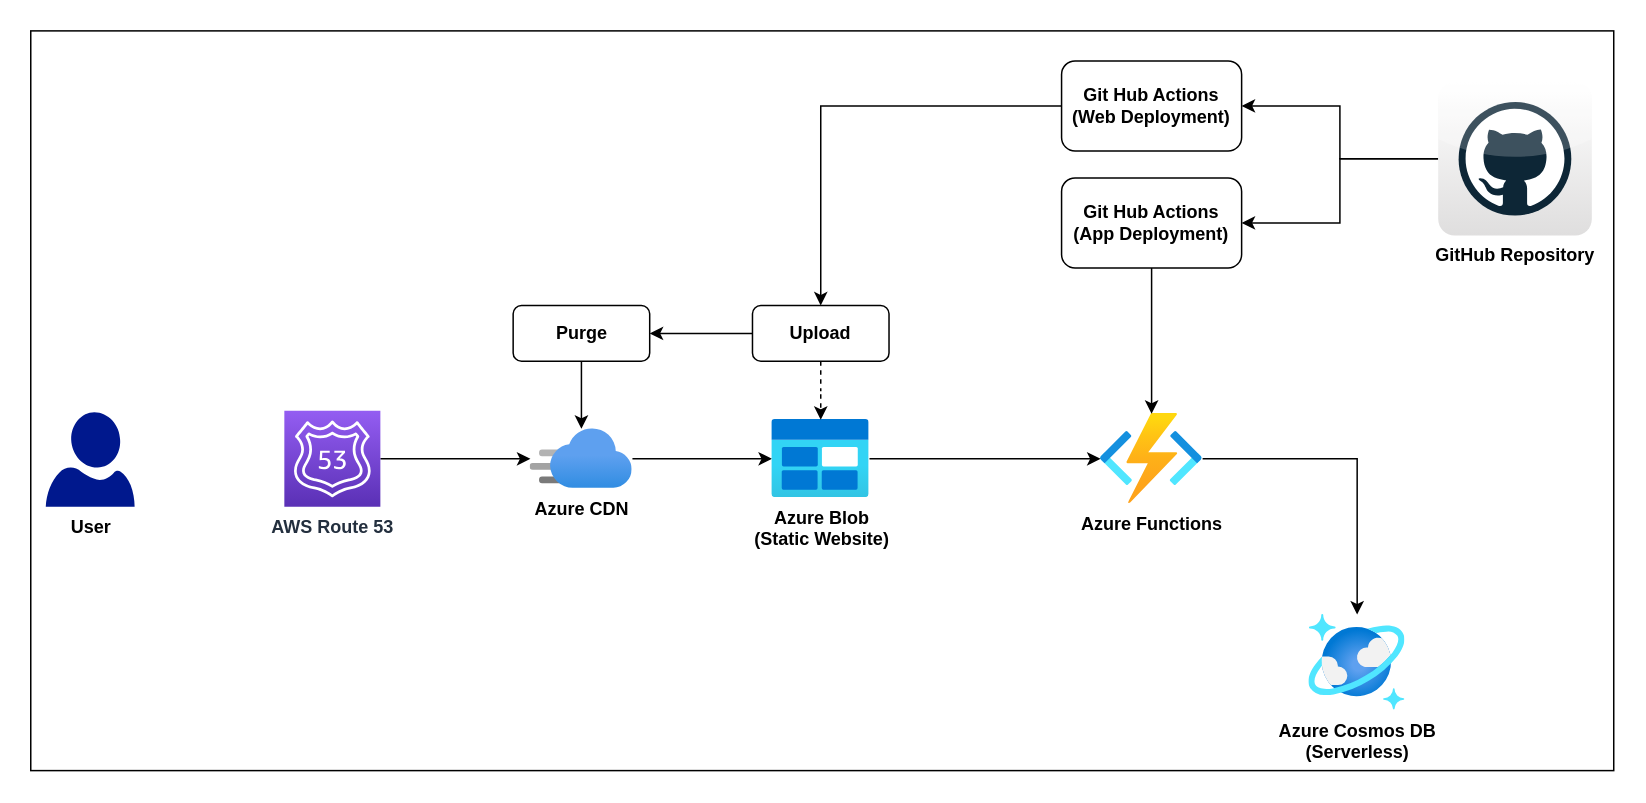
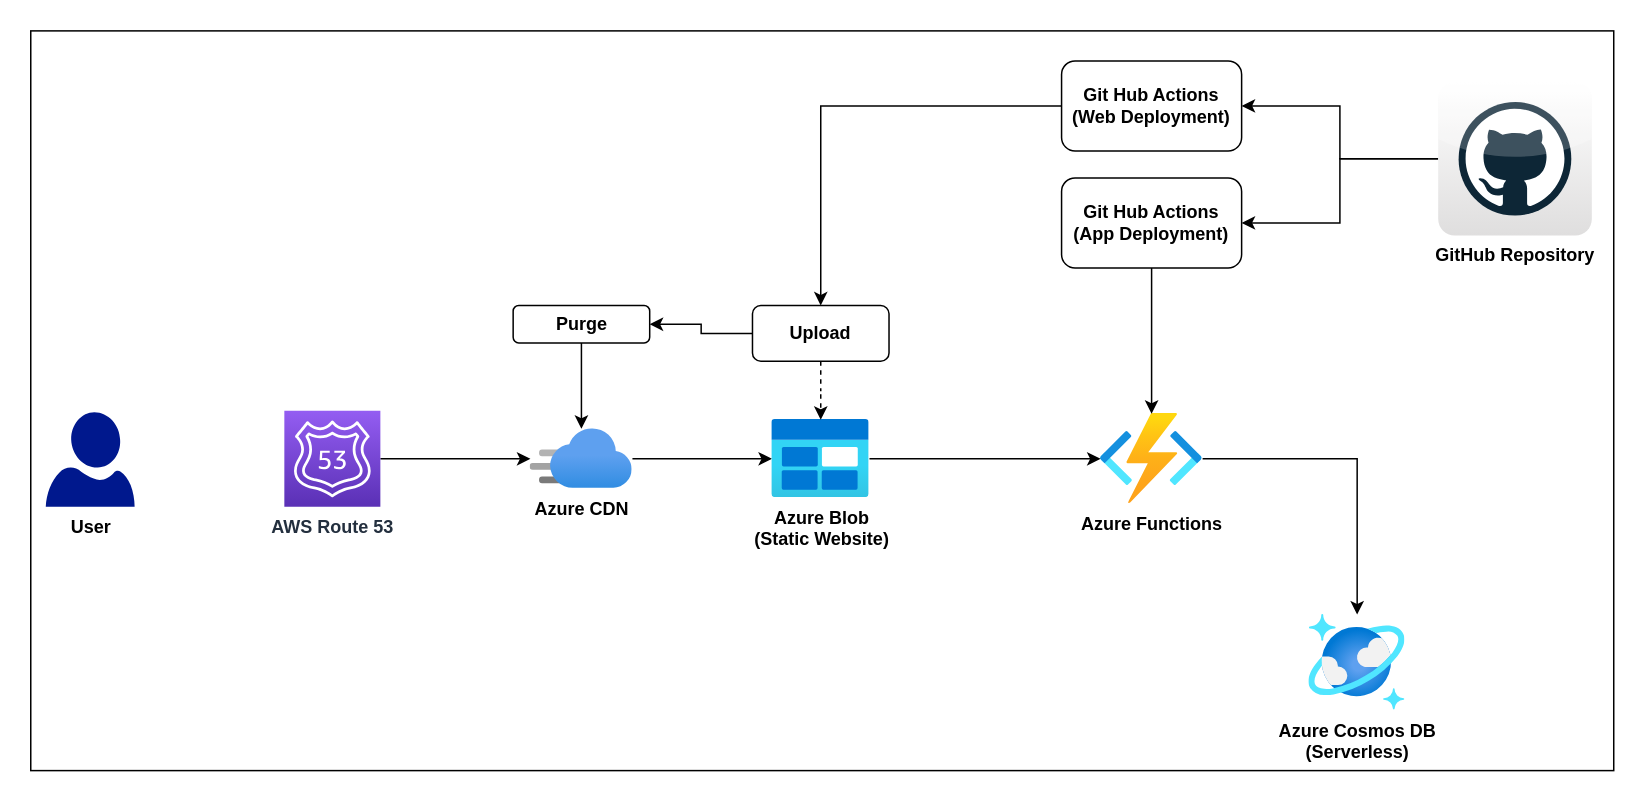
node "Purge": size 137x56 -> 137x38
